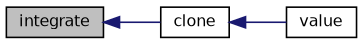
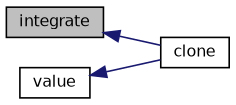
edge "value" -> "clone": reversed
